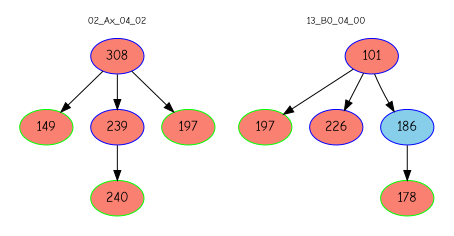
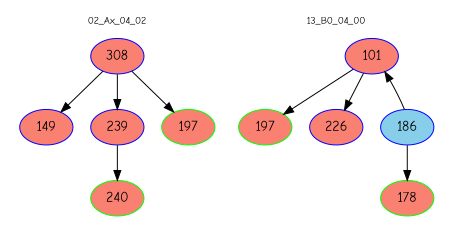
edge "101" -> "186": reversed
node "149": color green -> blue
